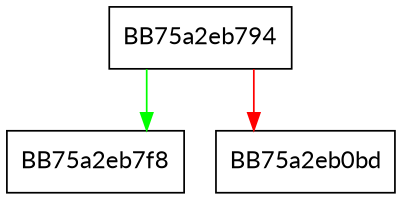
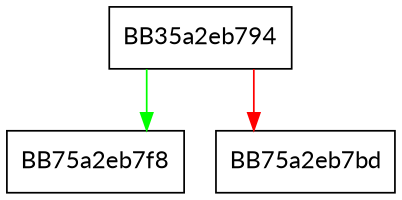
node "BB75a2eb794": label "BB75a2eb794" -> "BB35a2eb794"
node "BB75a2eb0bd": label "BB75a2eb0bd" -> "BB75a2eb7bd"
